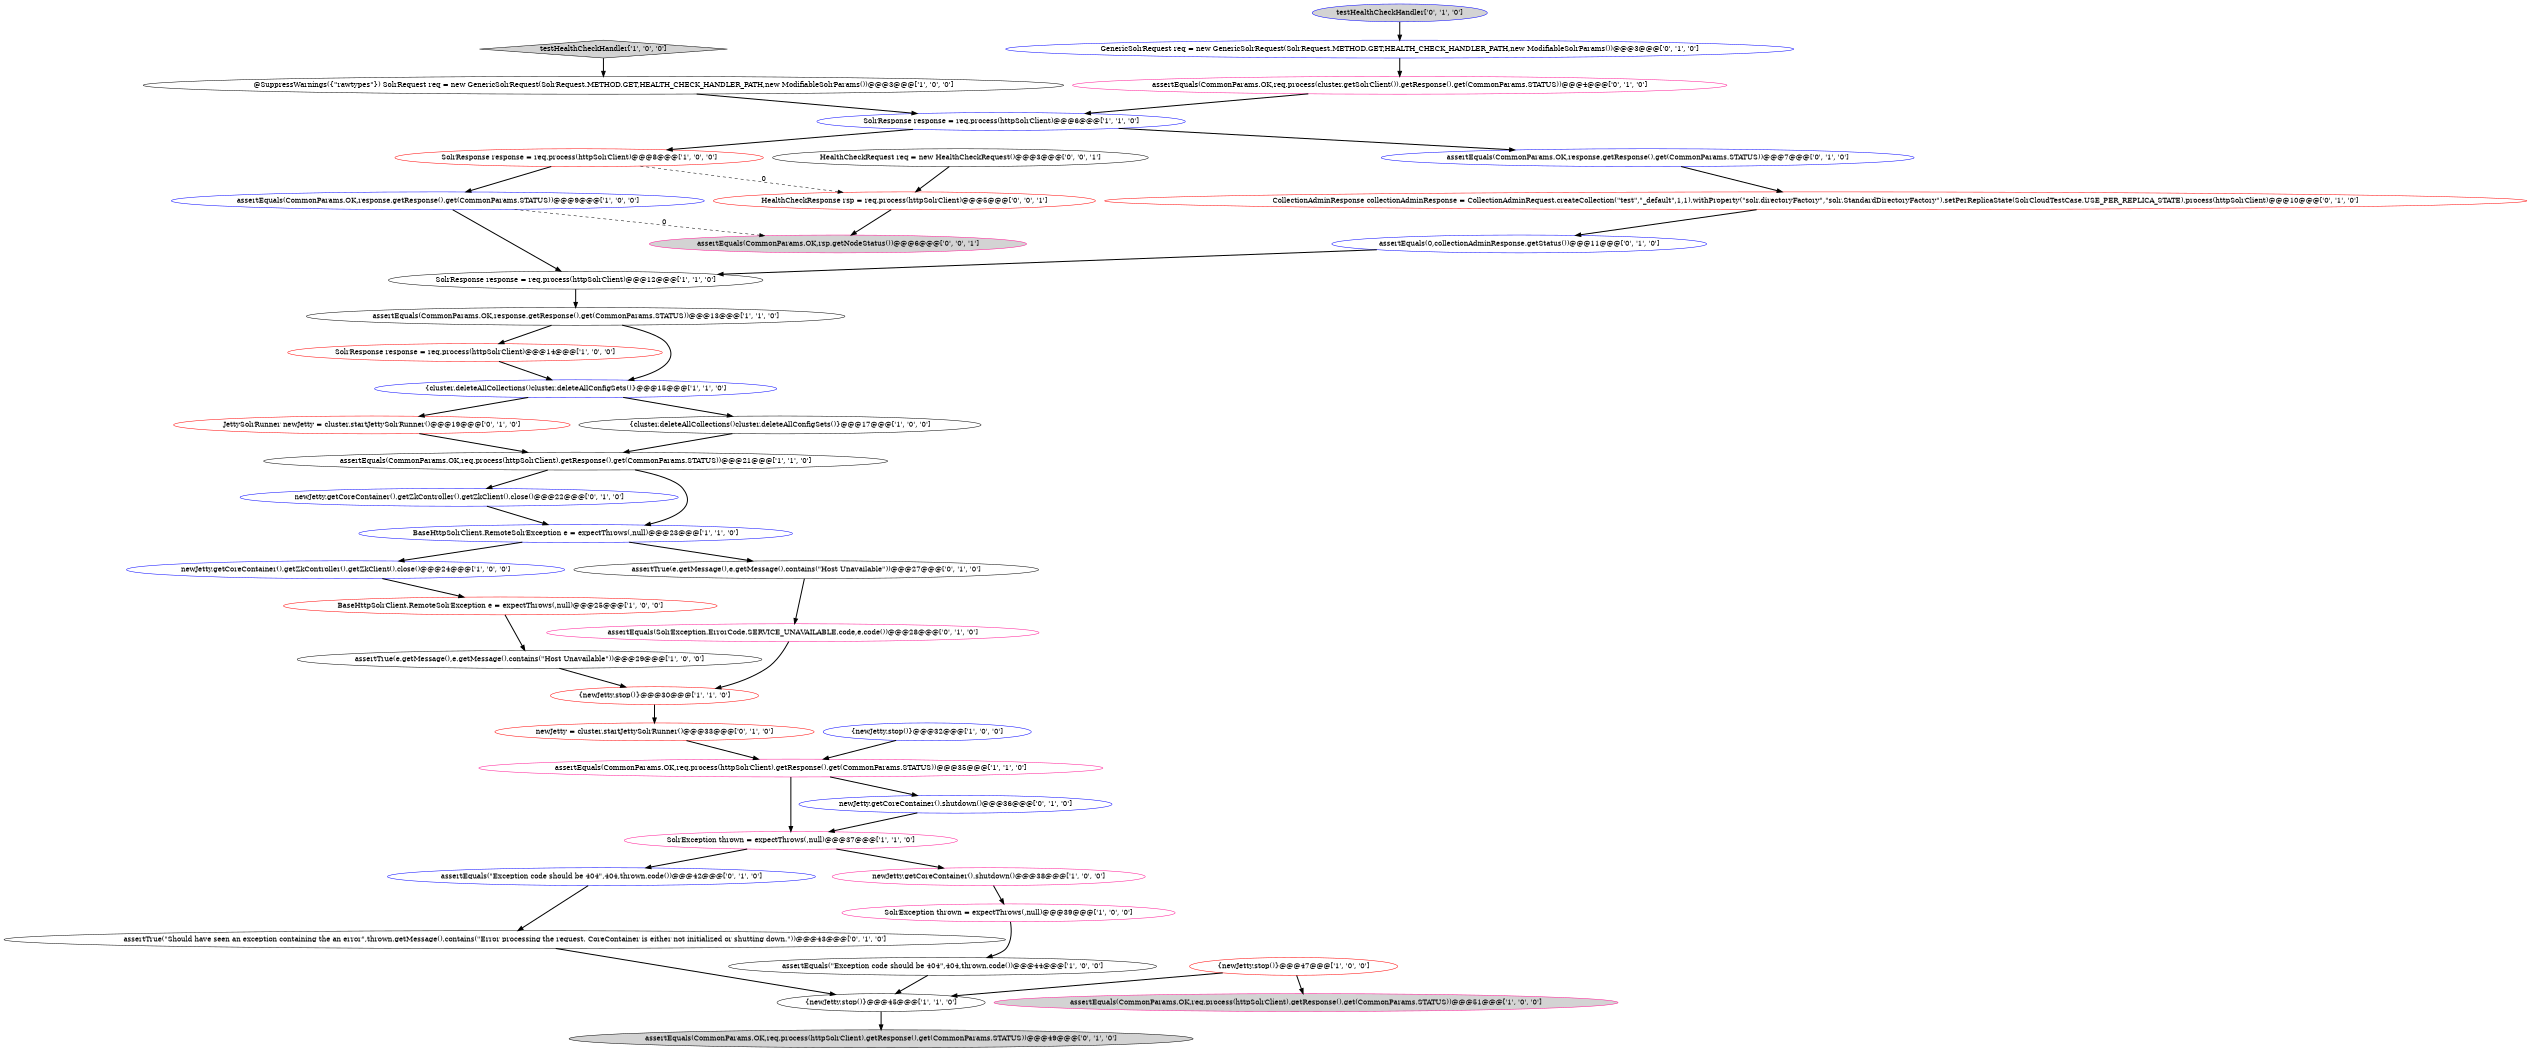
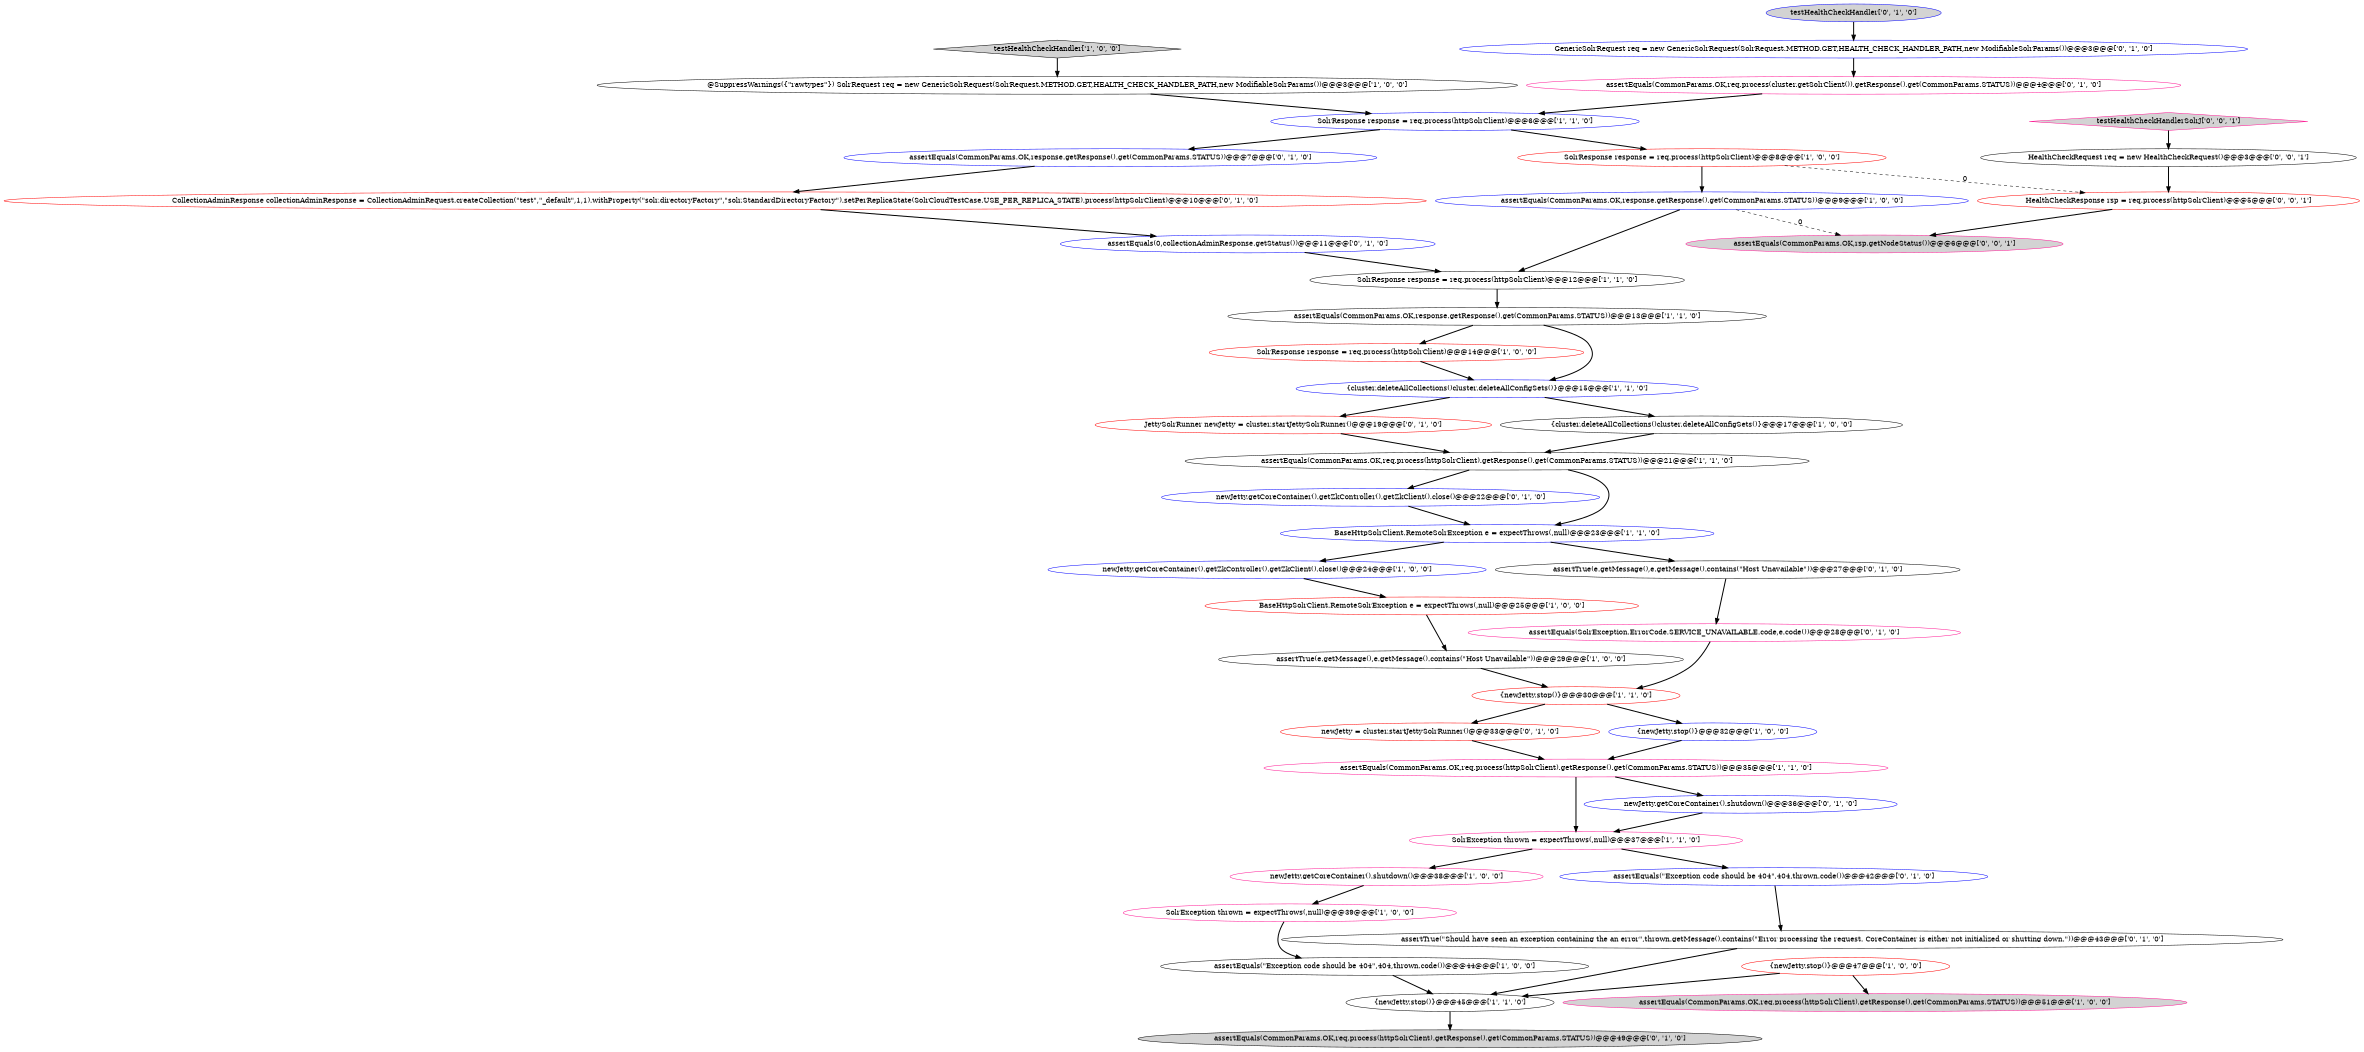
node "testHealthCheckHandlerSolrJ['0', '0', '1']": added
edge "{newJetty.stop()}@@@30@@@['1', '1', '0']" -> "{newJetty.stop()}@@@32@@@['1', '0', '0']": added
